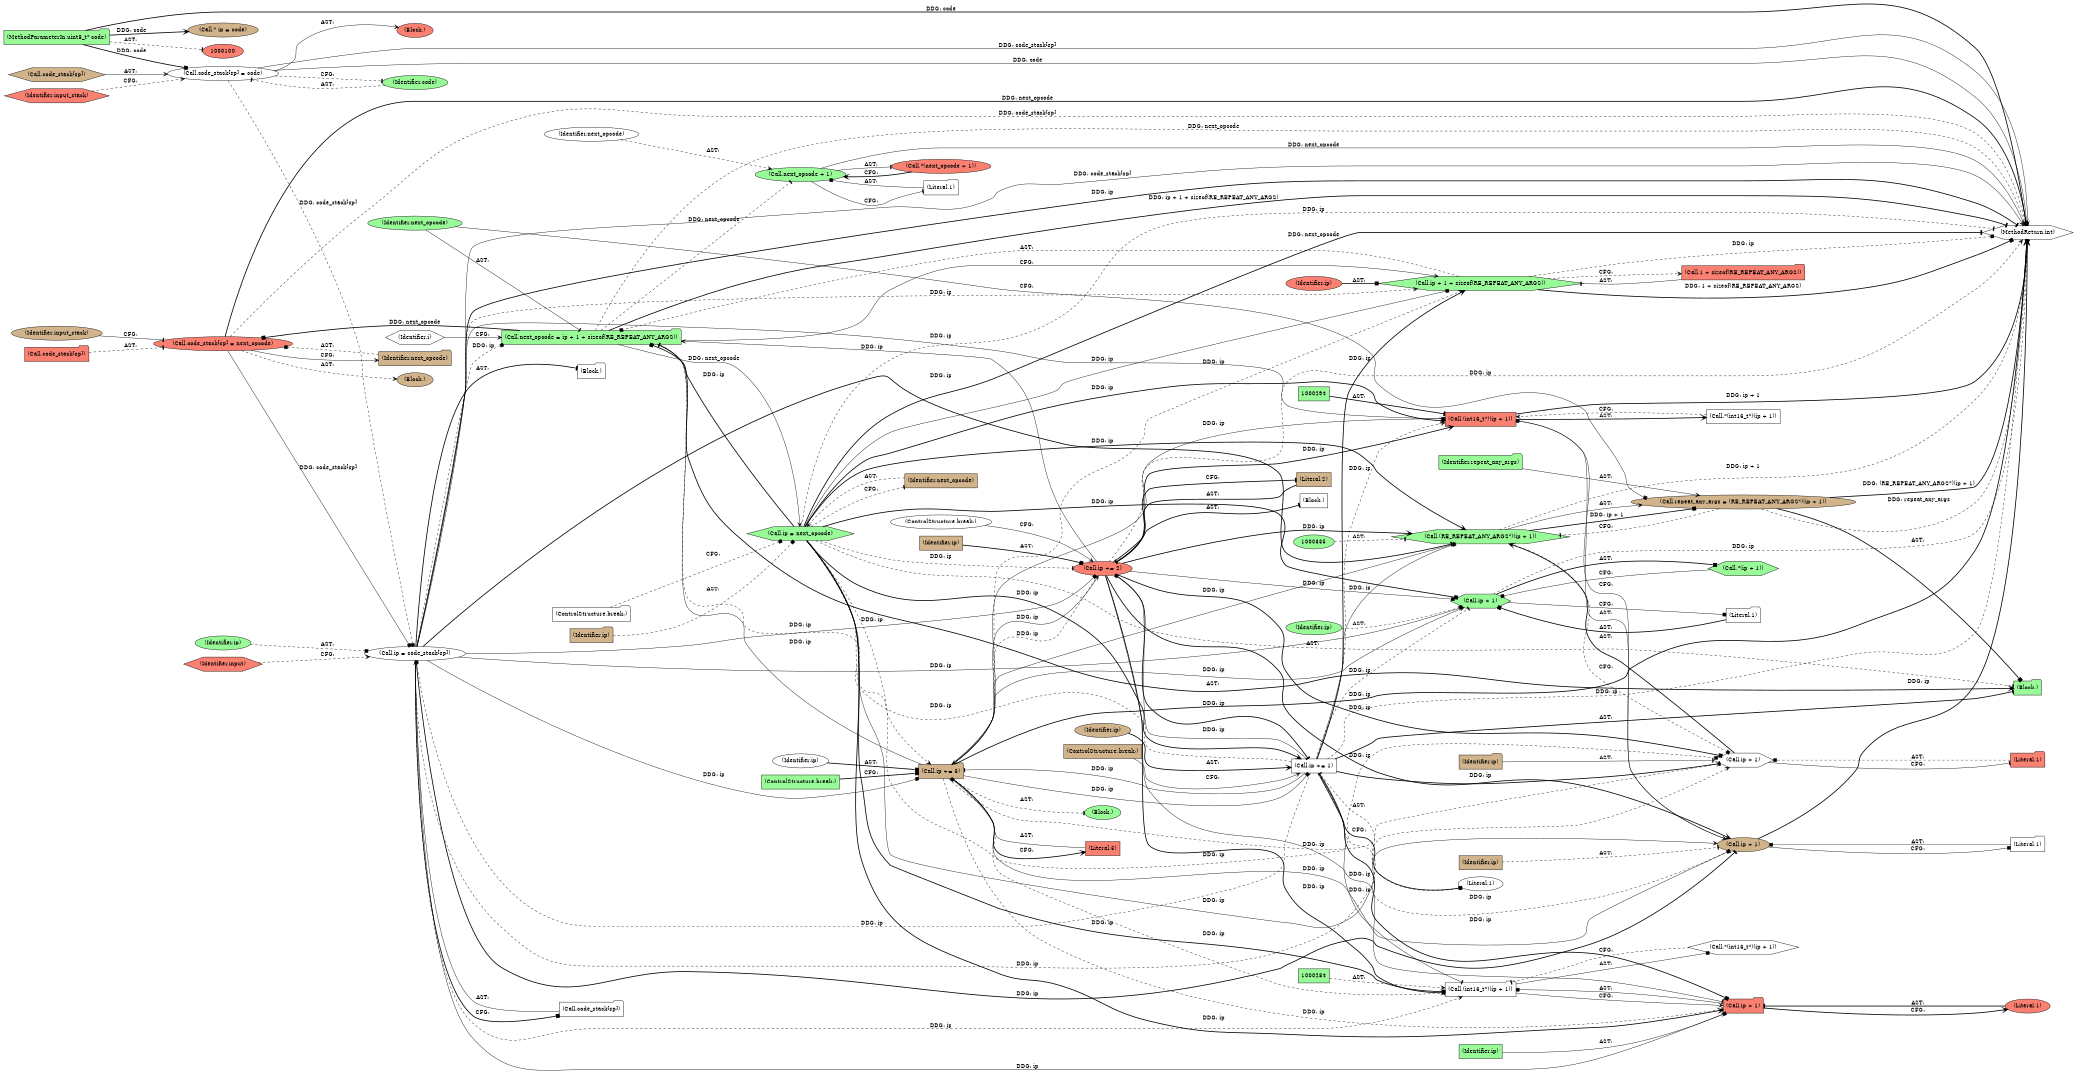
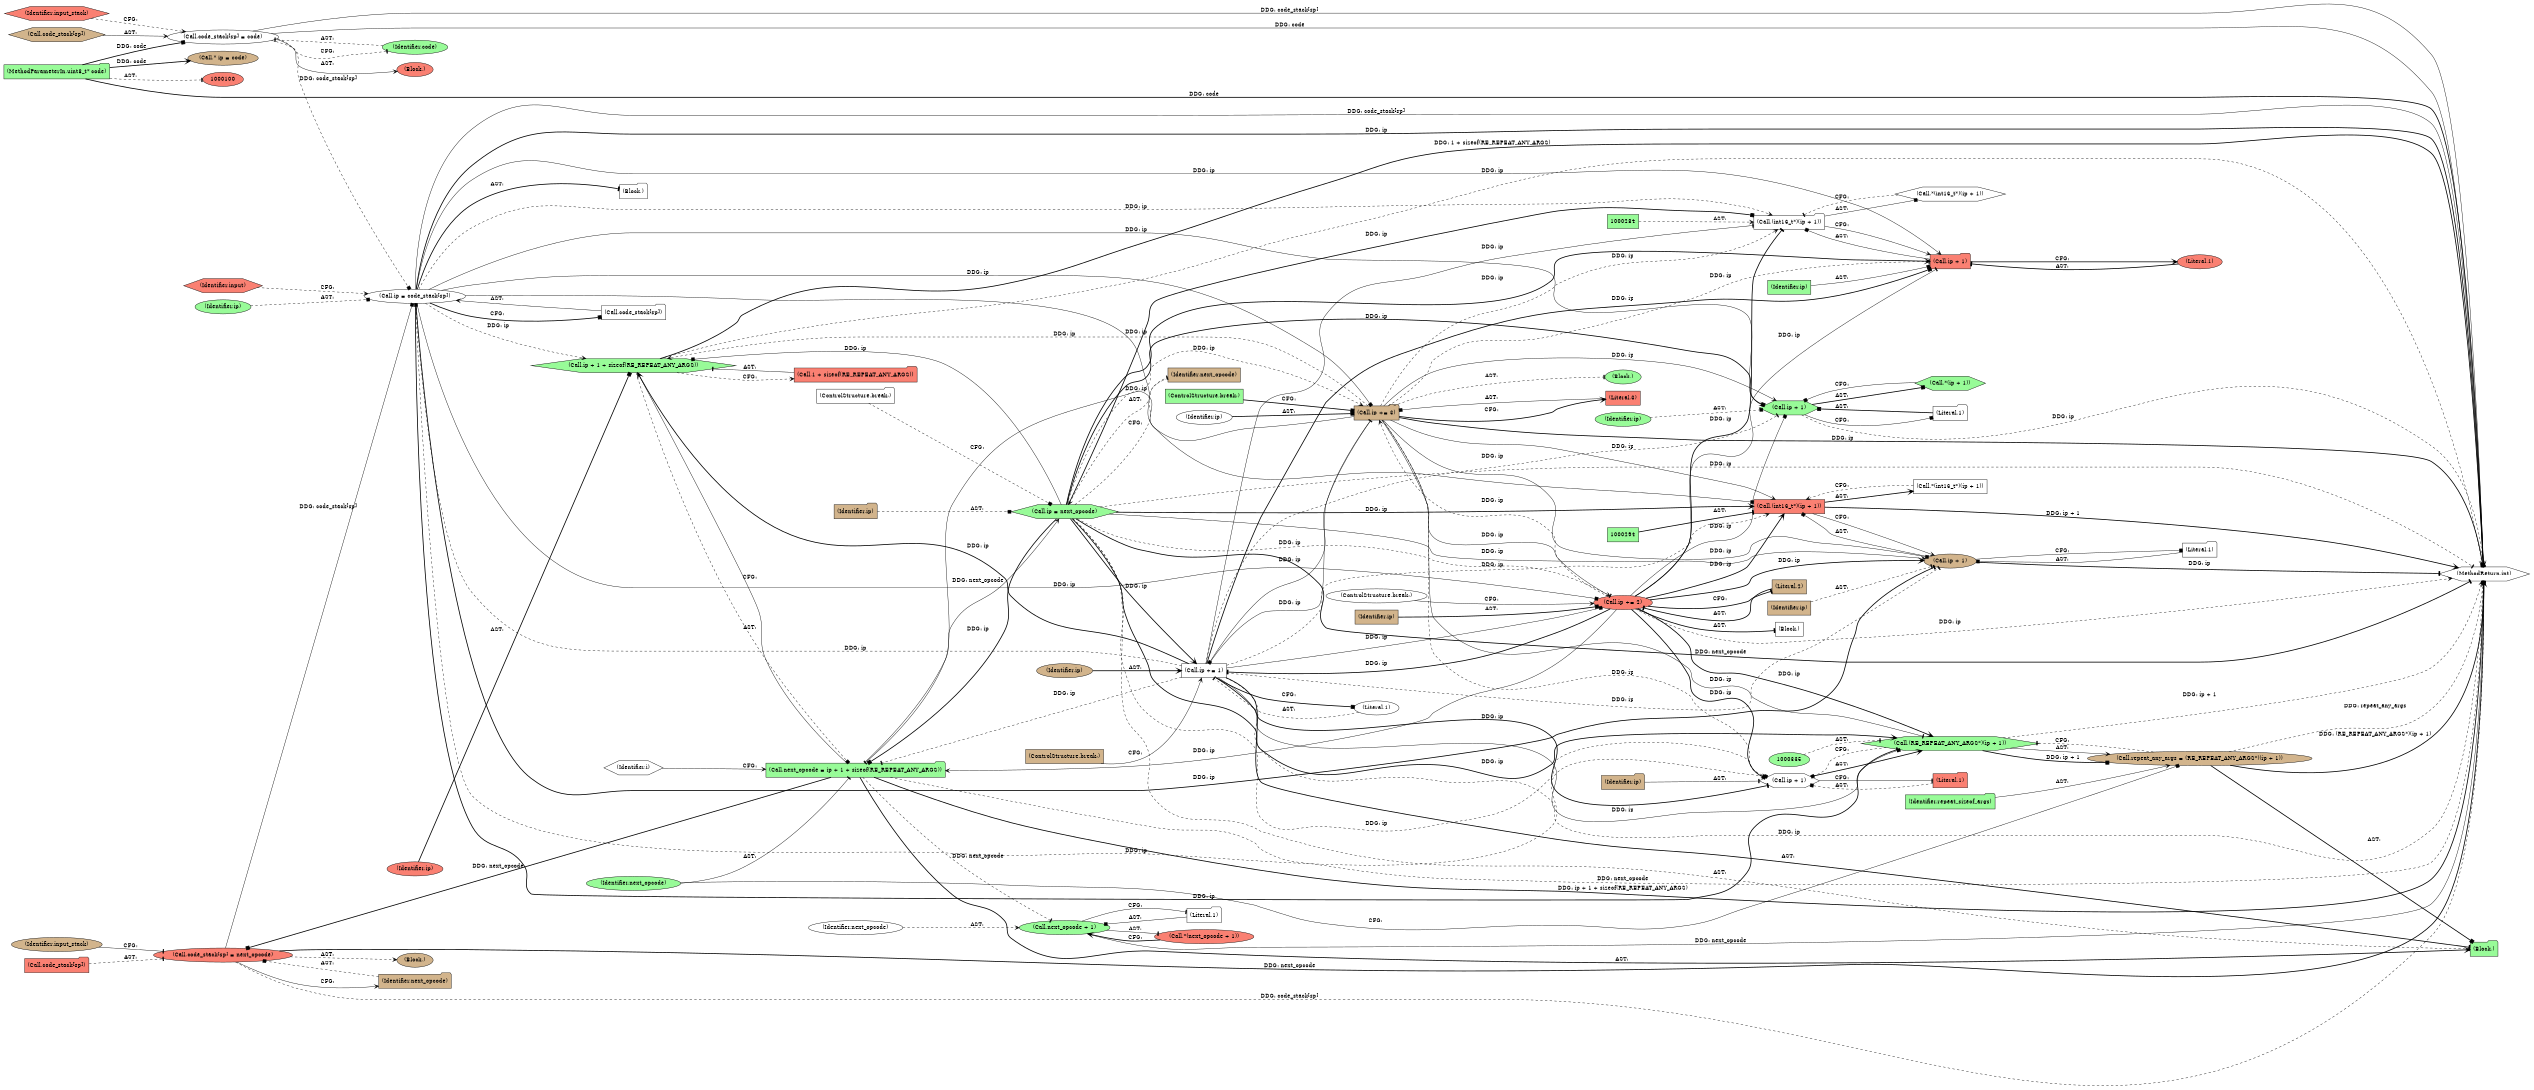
node "(Identifier,repeat_any_args)": label "(Identifier,repeat_any_args)" -> "(Identifier,repeat_sizeof_args)"
edge "(Call,ip = code_stack[sp])" -> "(Call,next_opcode = ip + 1 + sizeof(RE_REPEAT_ANY_ARGS))": removed, label "DDG: ip"
